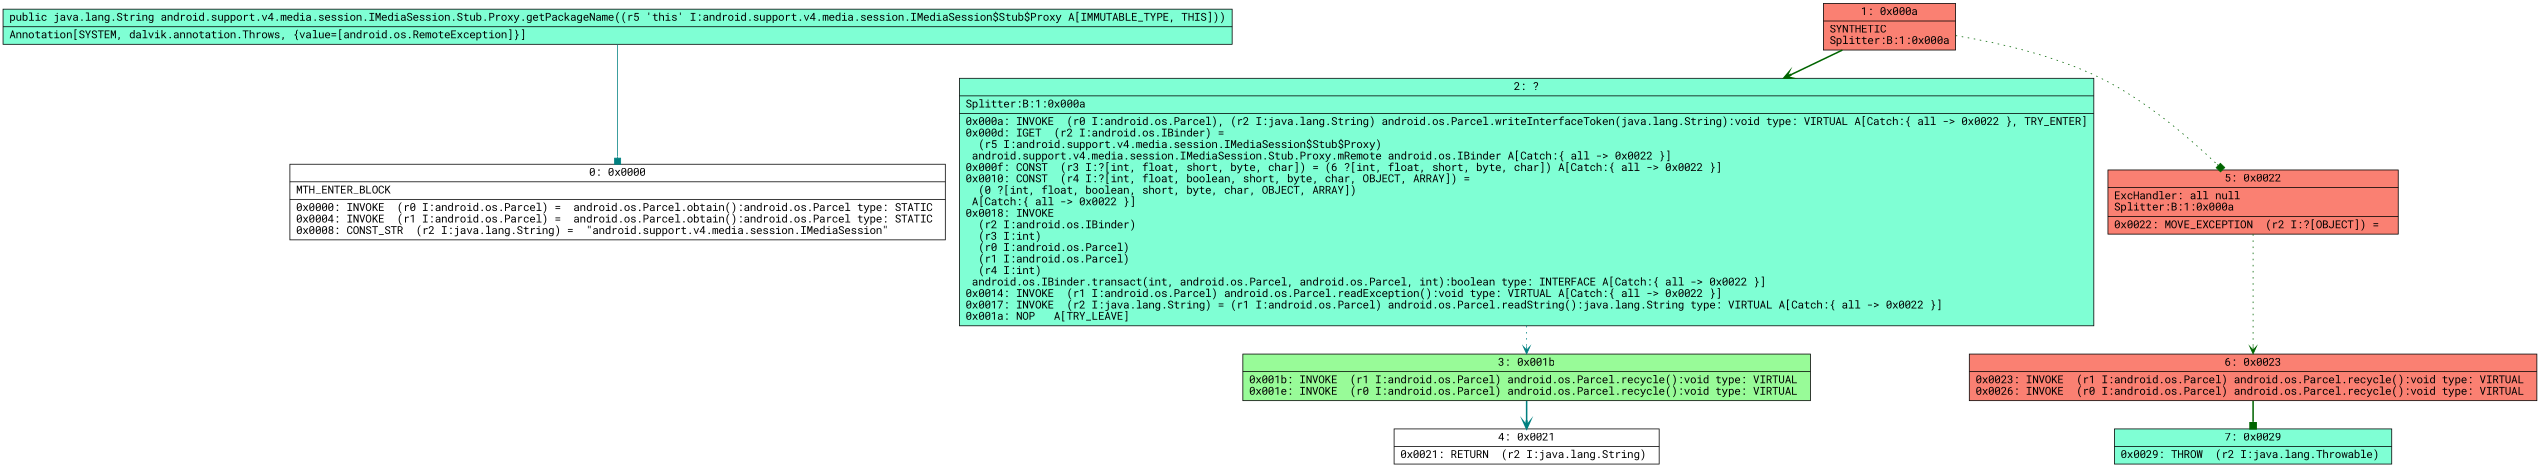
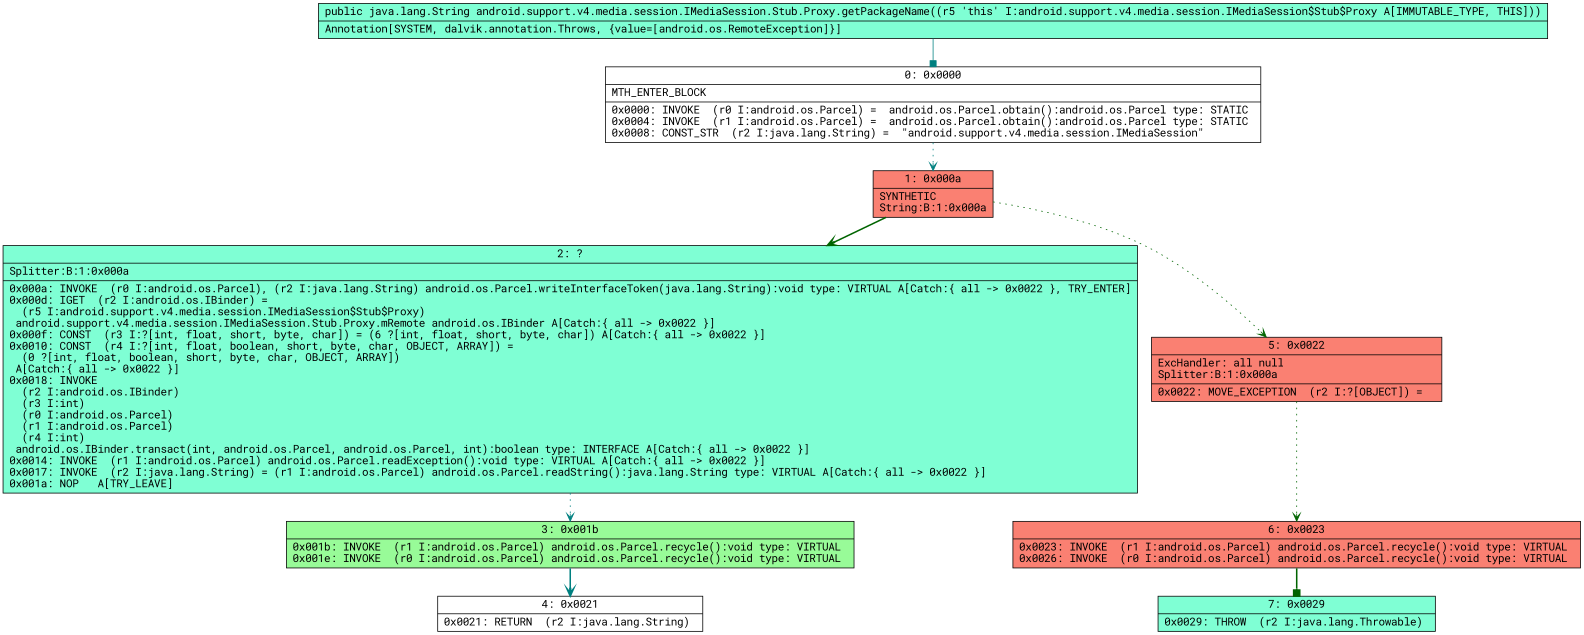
node "1: 0x000a": text "Splitter:B:1:0x000a" -> "String:B:1:0x000a"
edge "1: 0x000a" -> "5: 0x0022": arrowhead box -> vee
edge "0: 0x0000" -> "1: 0x000a": added
